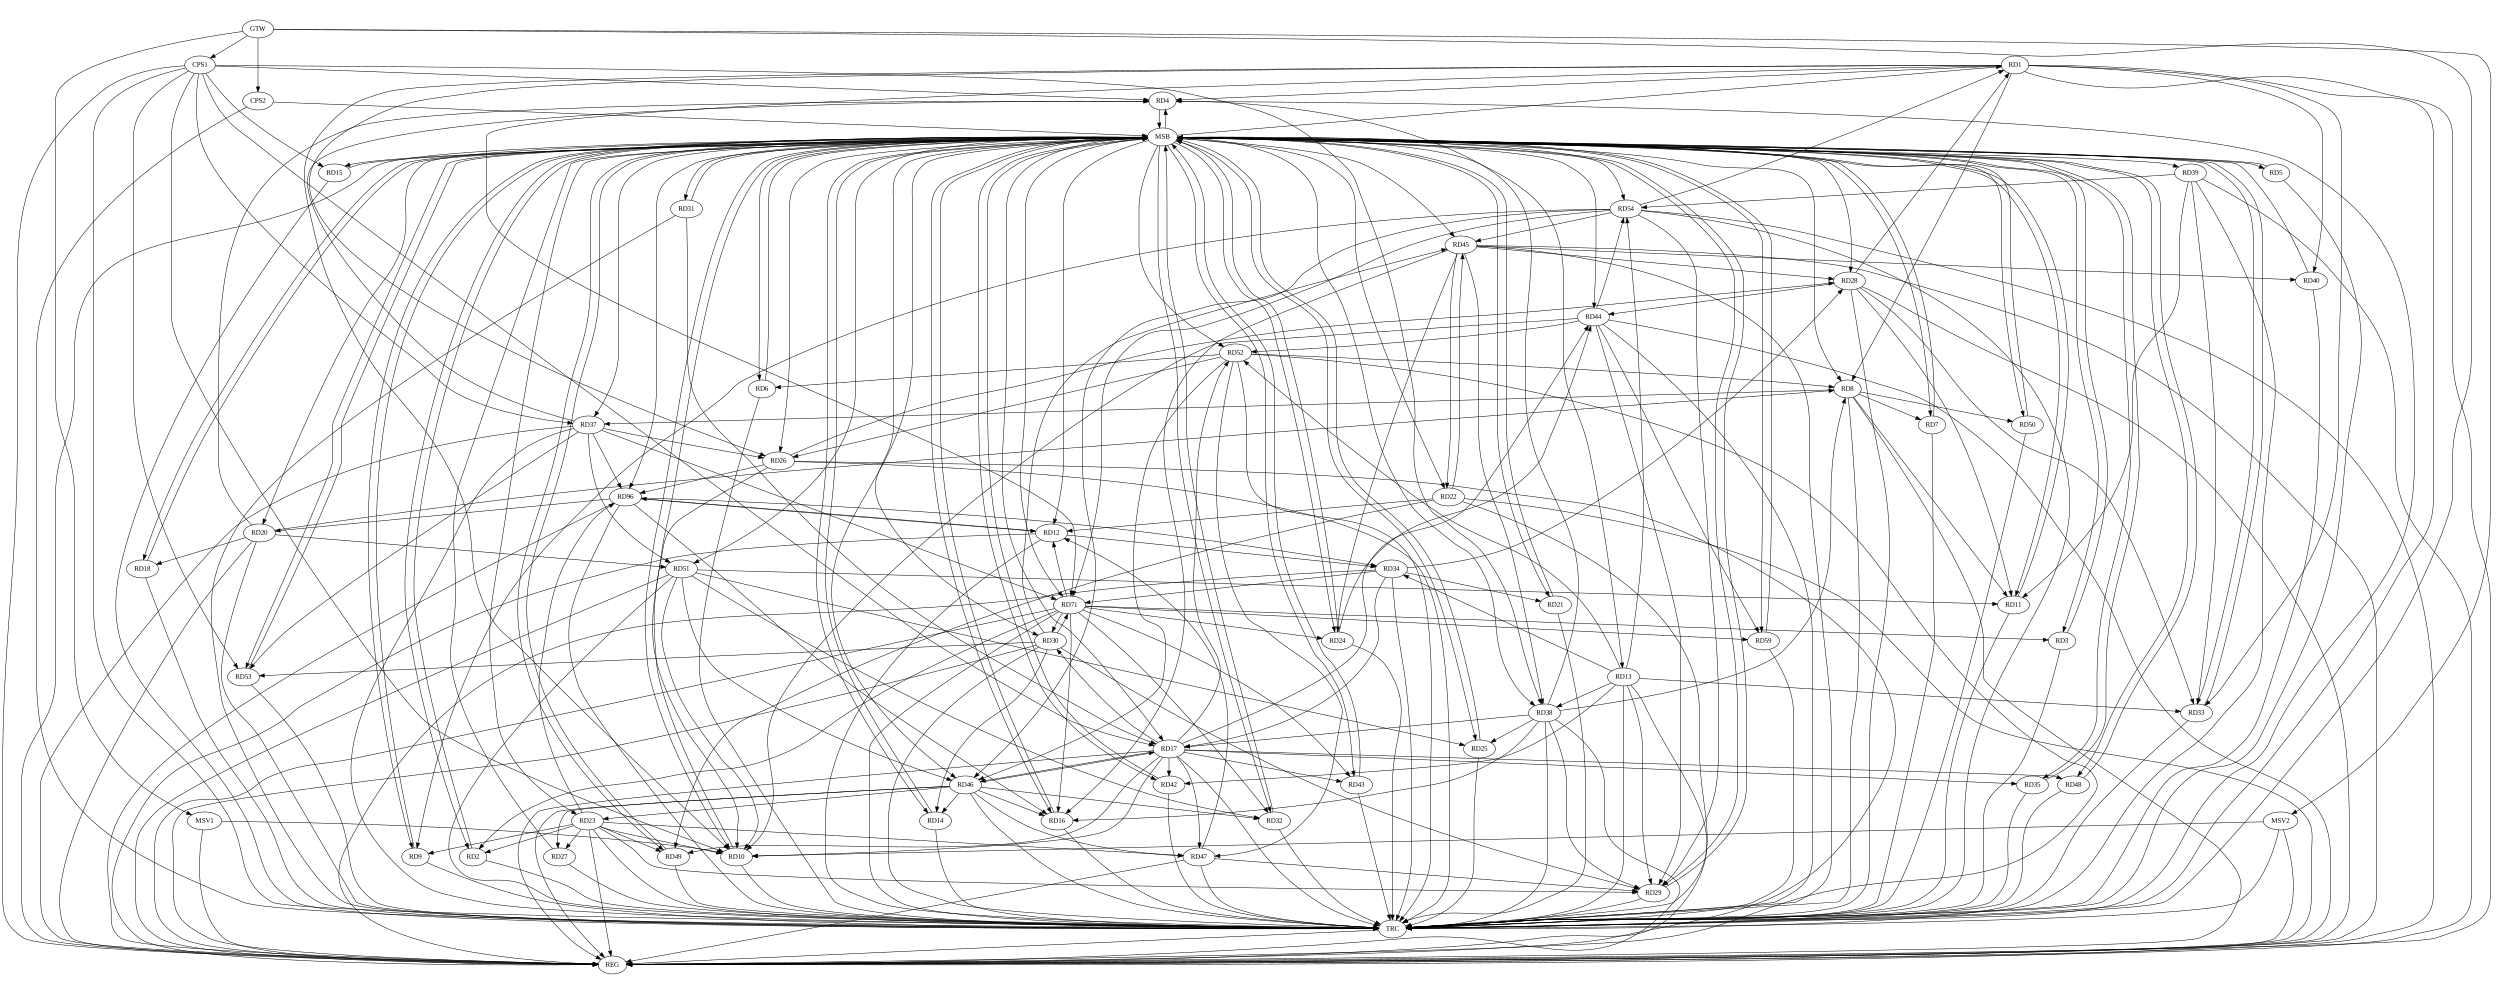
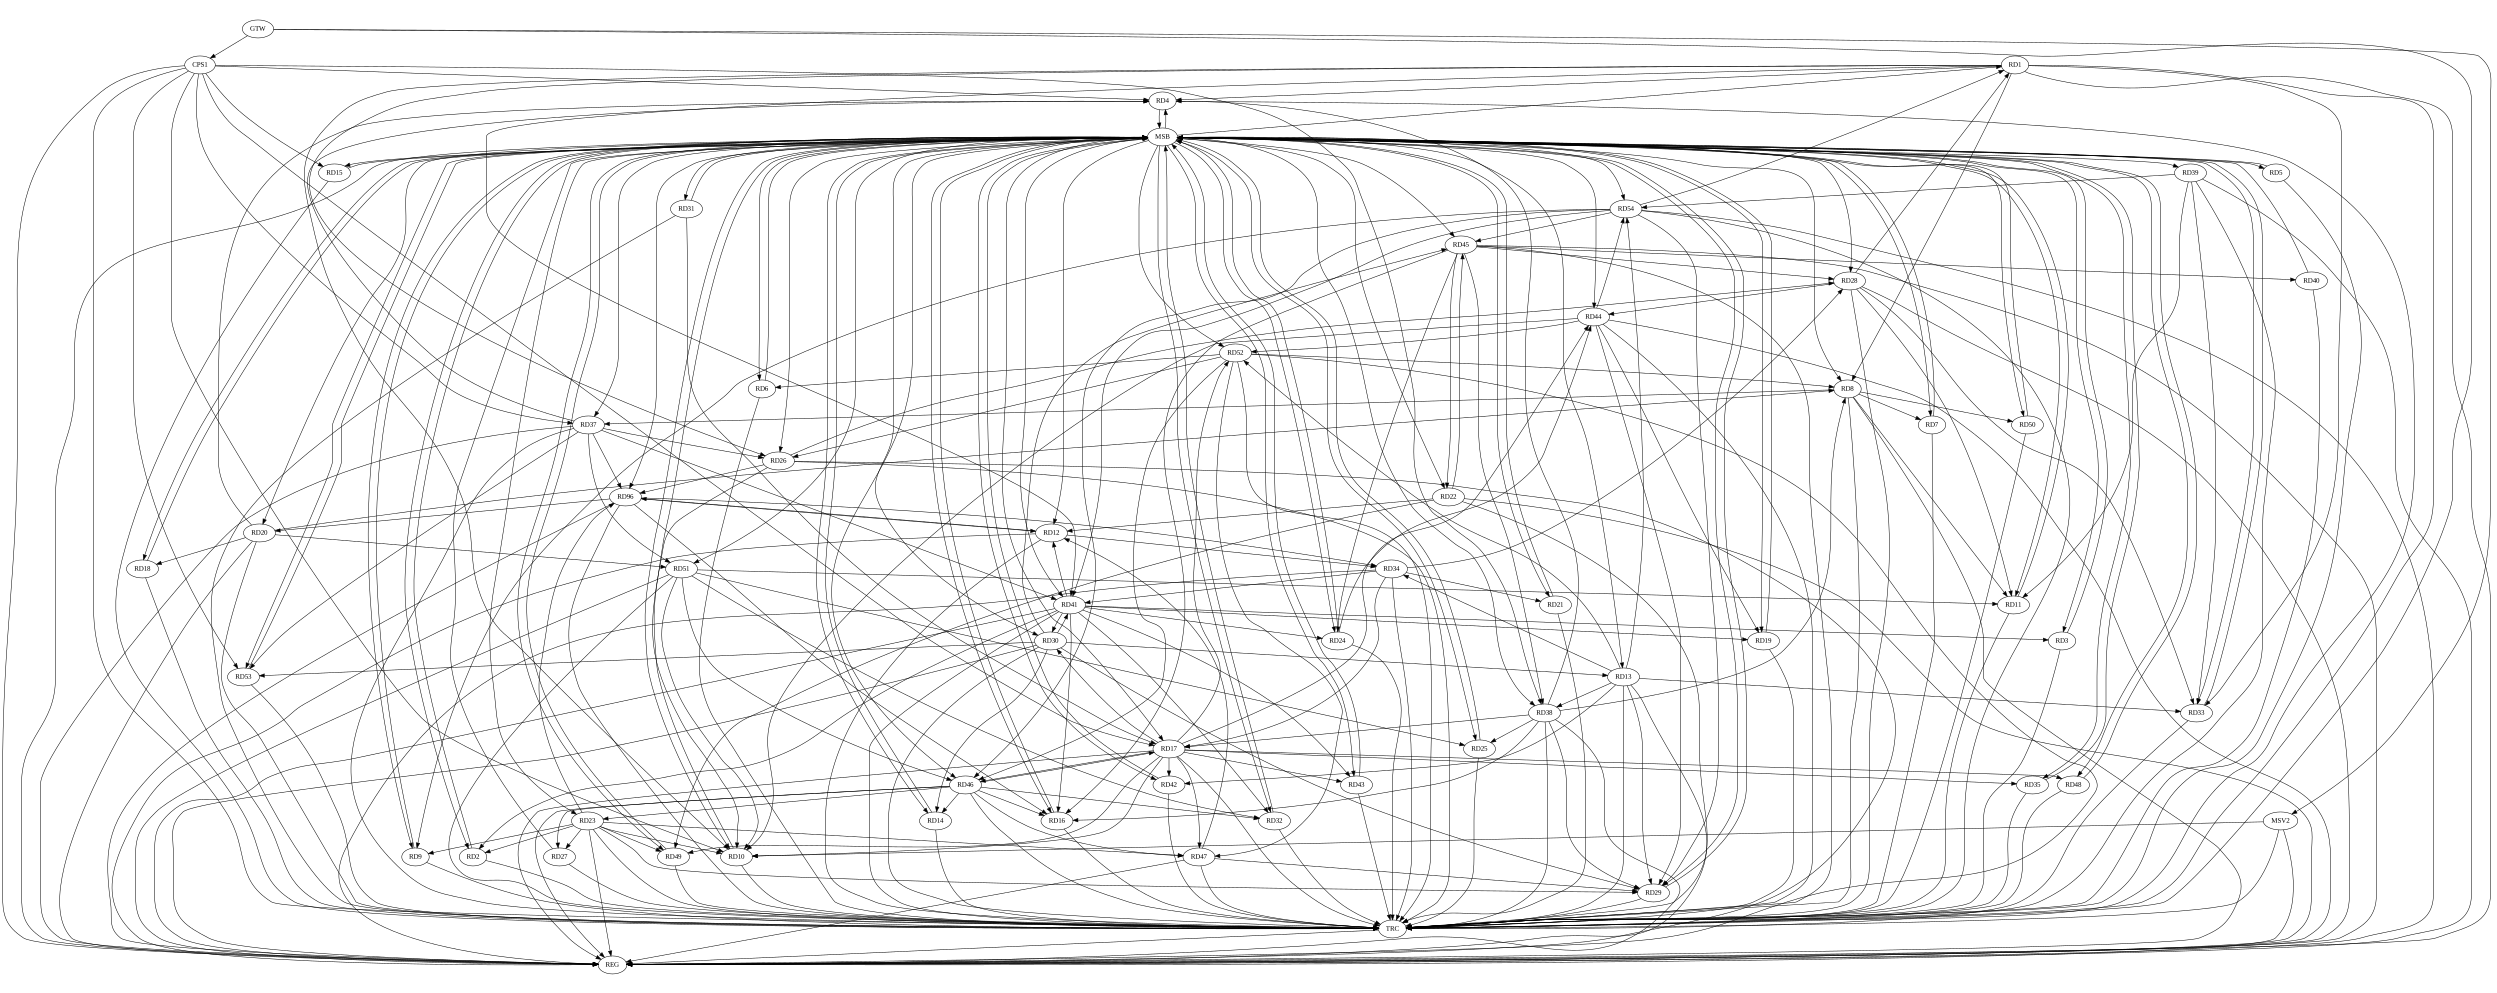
edge "RD1" -> "RD40": removed
node "CPS2": removed
node "RD71": label "RD71" -> "RD41"
node "RD59": label "RD59" -> "RD19"
edge "RD30" -> "RD13": added
node "MSV1": removed
